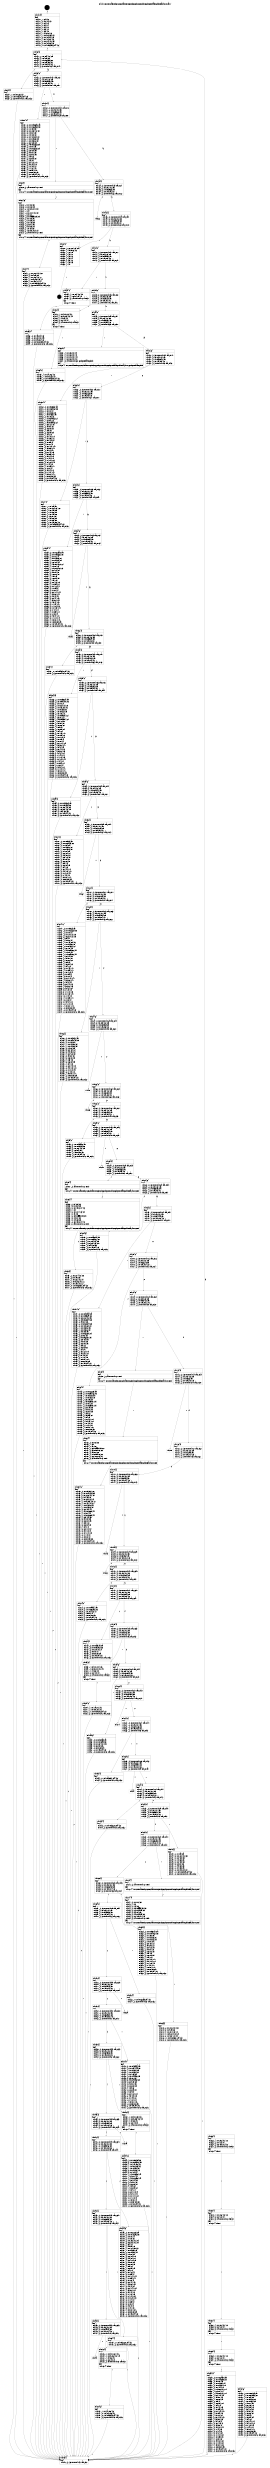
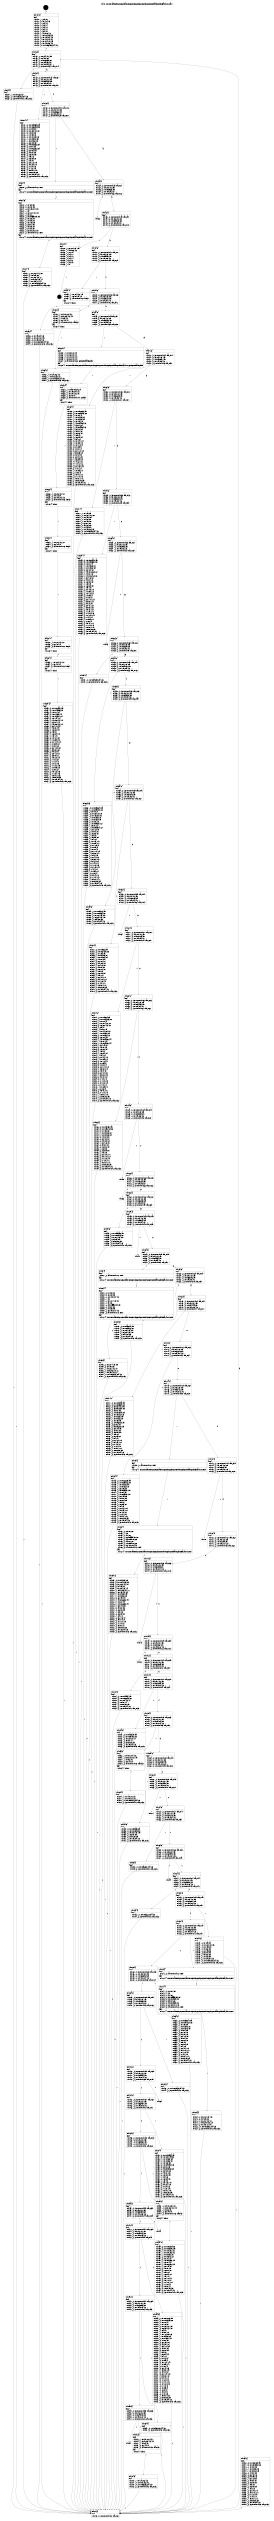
node "0x402346 [29]": added
